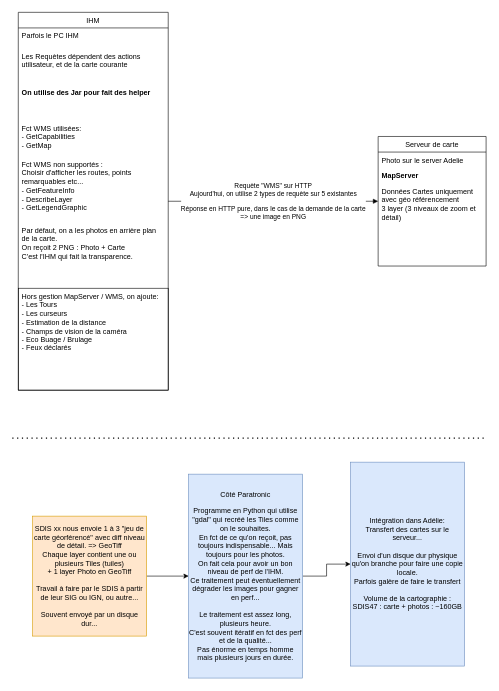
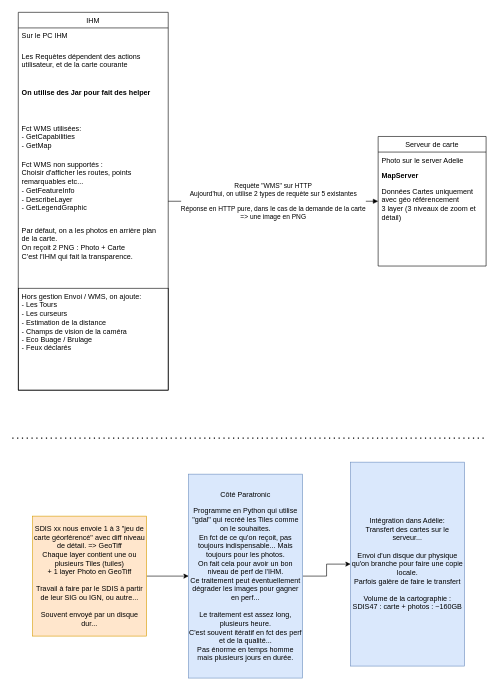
node "Parfois le PC IHM": label "Parfois le PC IHM" -> "Sur le PC IHM"
node "Hors gestion MapServer / WMS, on ajoute: - Les Tours - Les curseurs - Estimation de la distance - Champs de vision de la caméra - Eco Buage / Brulage - Feux déclarés": label "Hors gestion MapServer / WMS, on ajoute: - Les Tours - Les curseurs - Estimation de la distance - Champs de vision de la caméra - Eco Buage / Brulage - Feux déclarés" -> "Hors gestion Envoi / WMS, on ajoute: - Les Tours - Les curseurs - Estimation de la distance - Champs de vision de la caméra - Eco Buage / Brulage - Feux déclarés"
